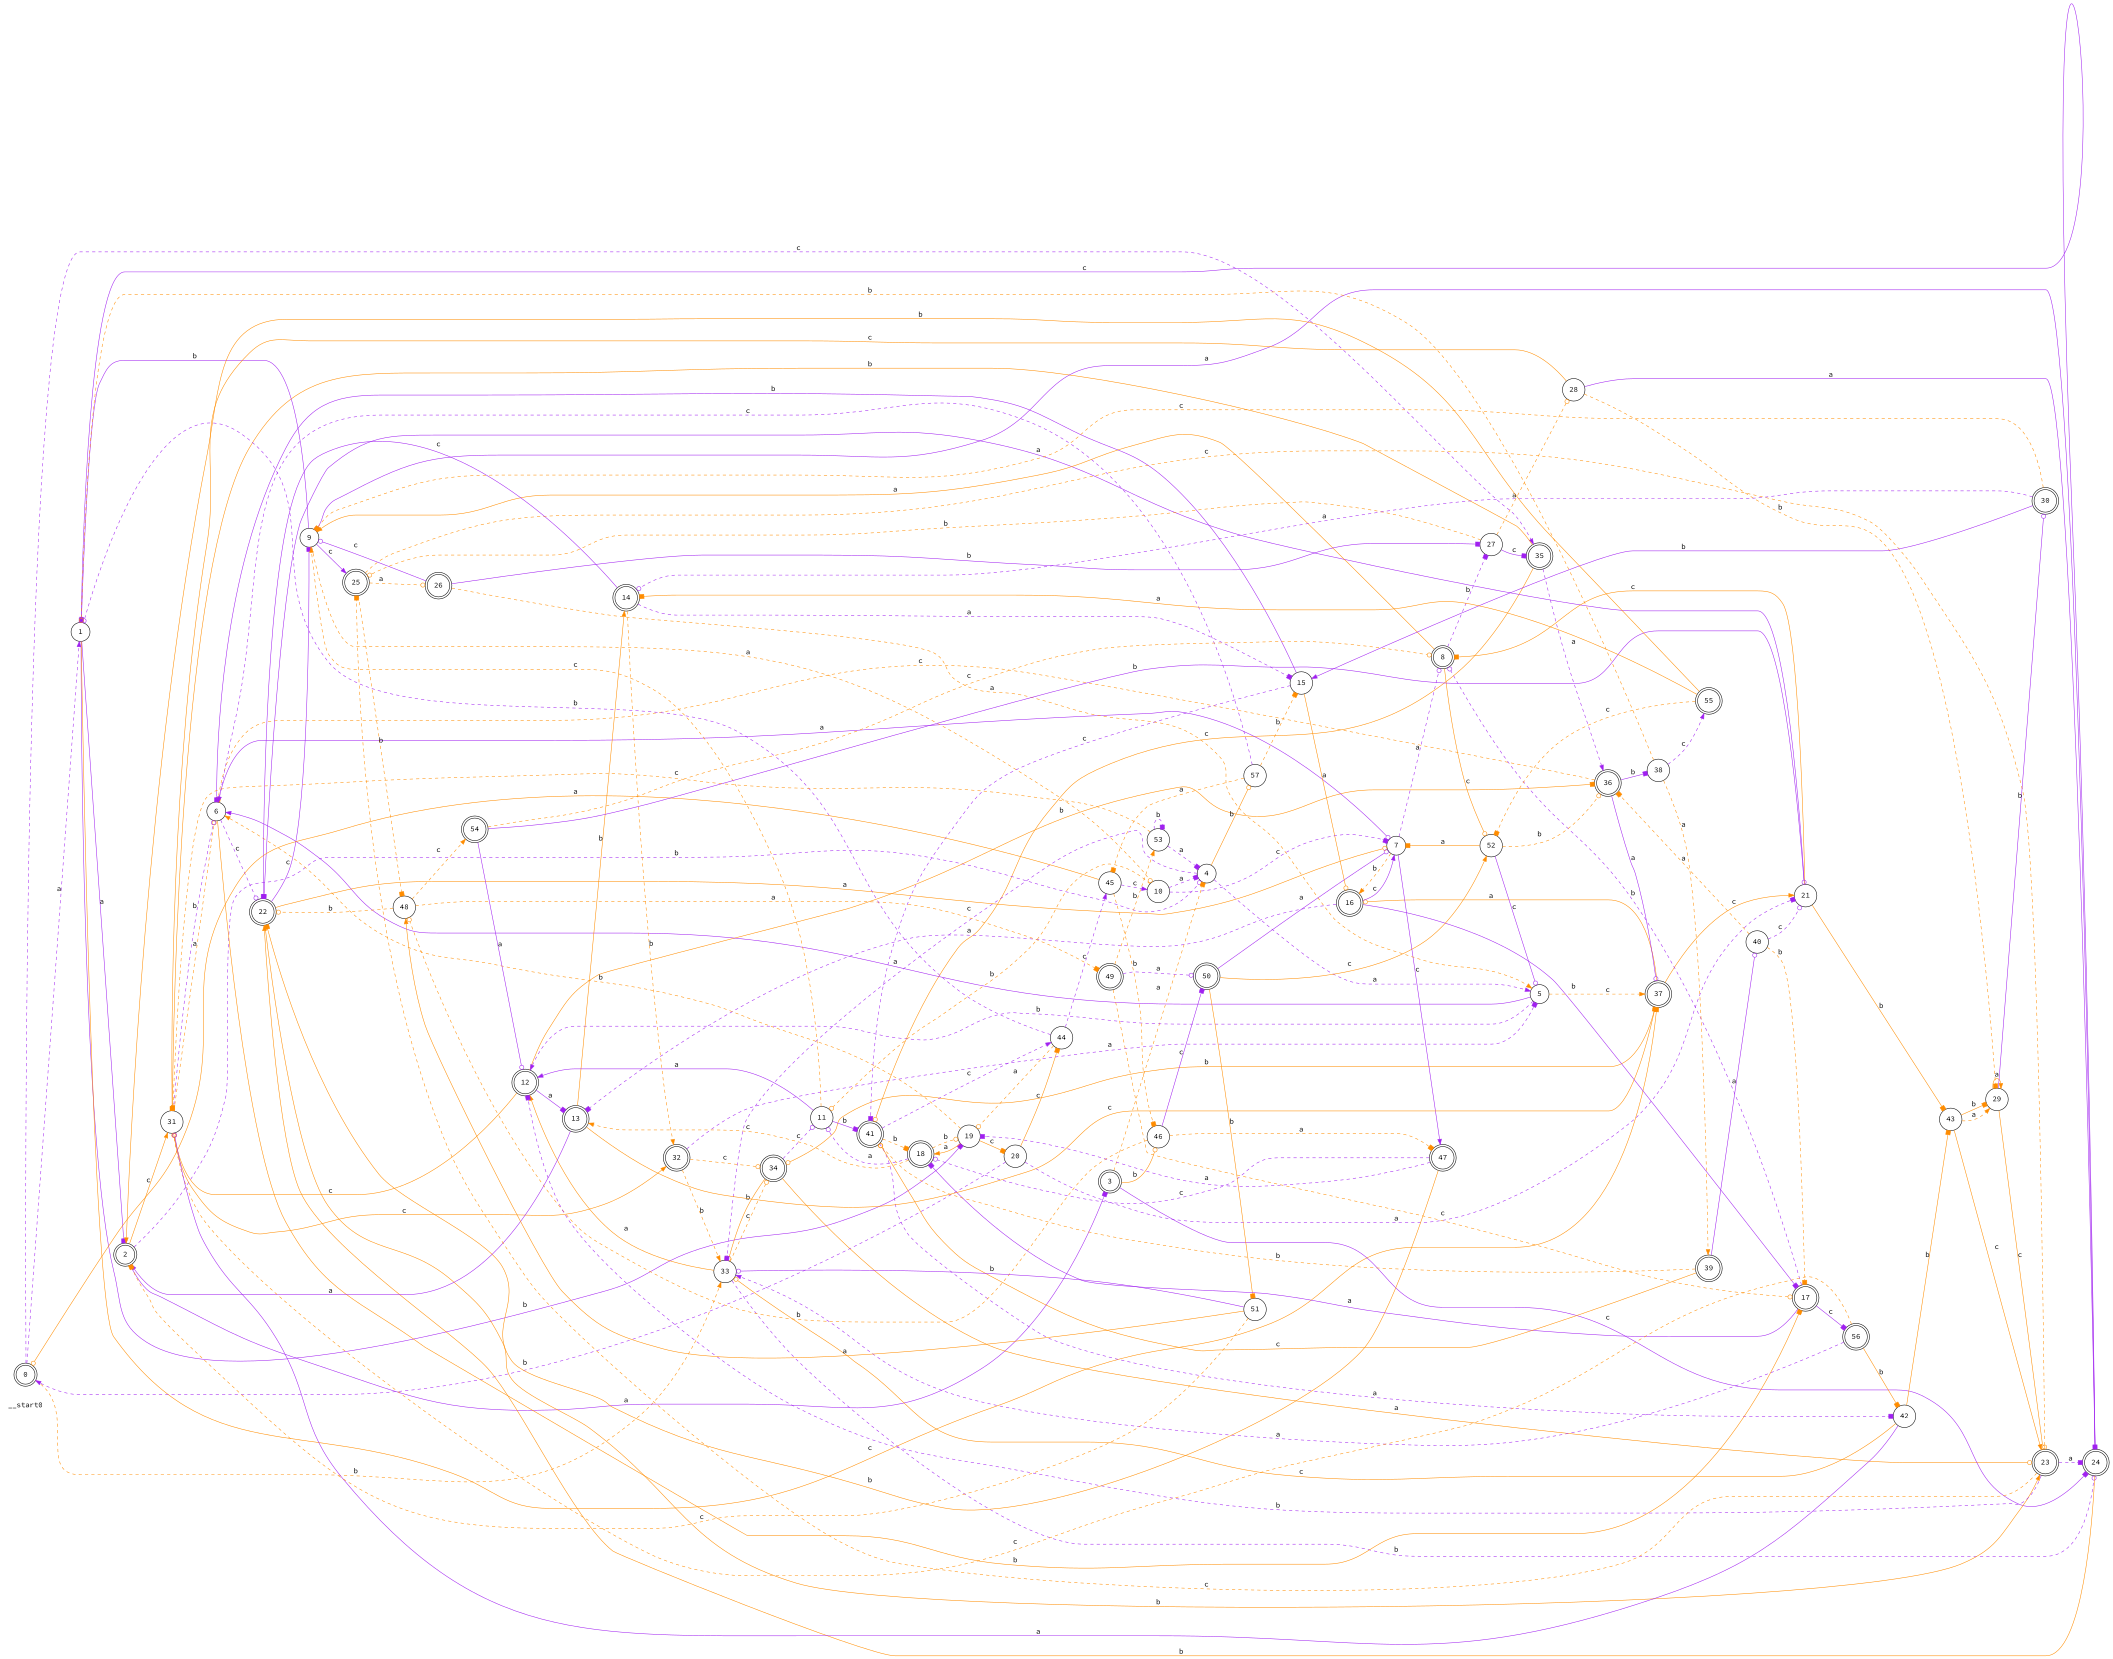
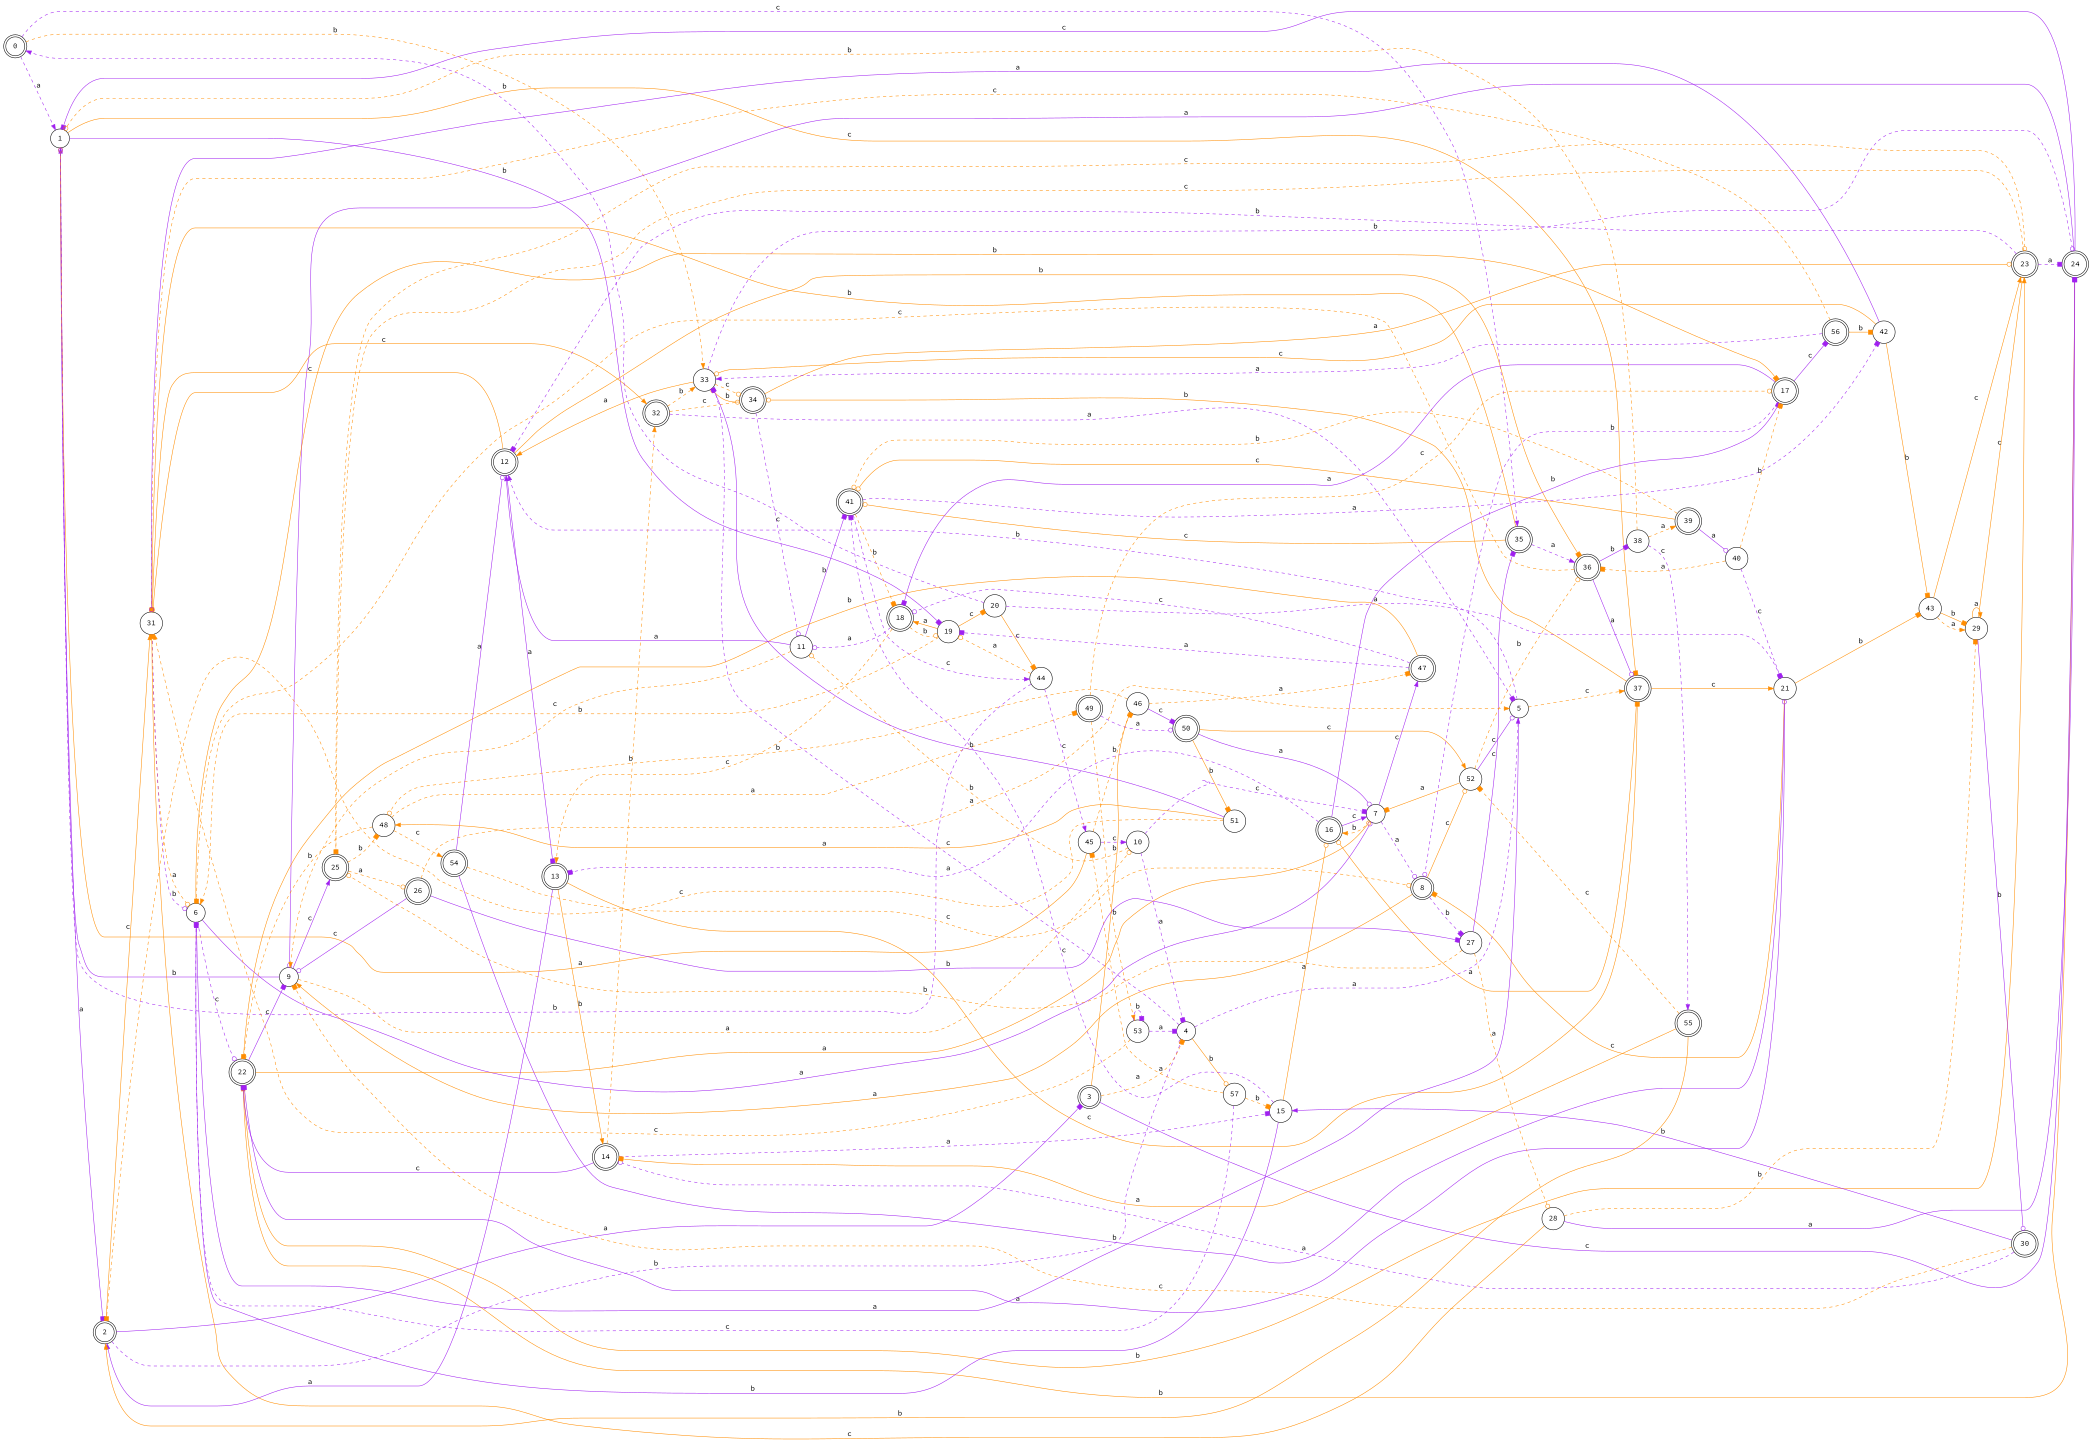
edge "45" -> "0": now "45" -> "1"
node "__start0": removed
